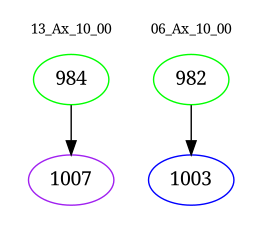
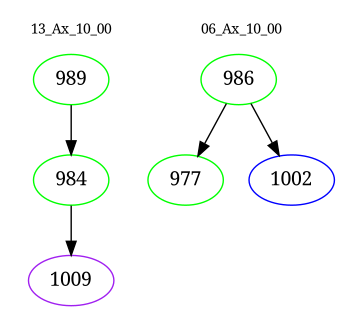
node "989": added
node "982": label "982" -> "986"
node "1007": label "1007" -> "1009"
node "977": added
node "1003": label "1003" -> "1002"
